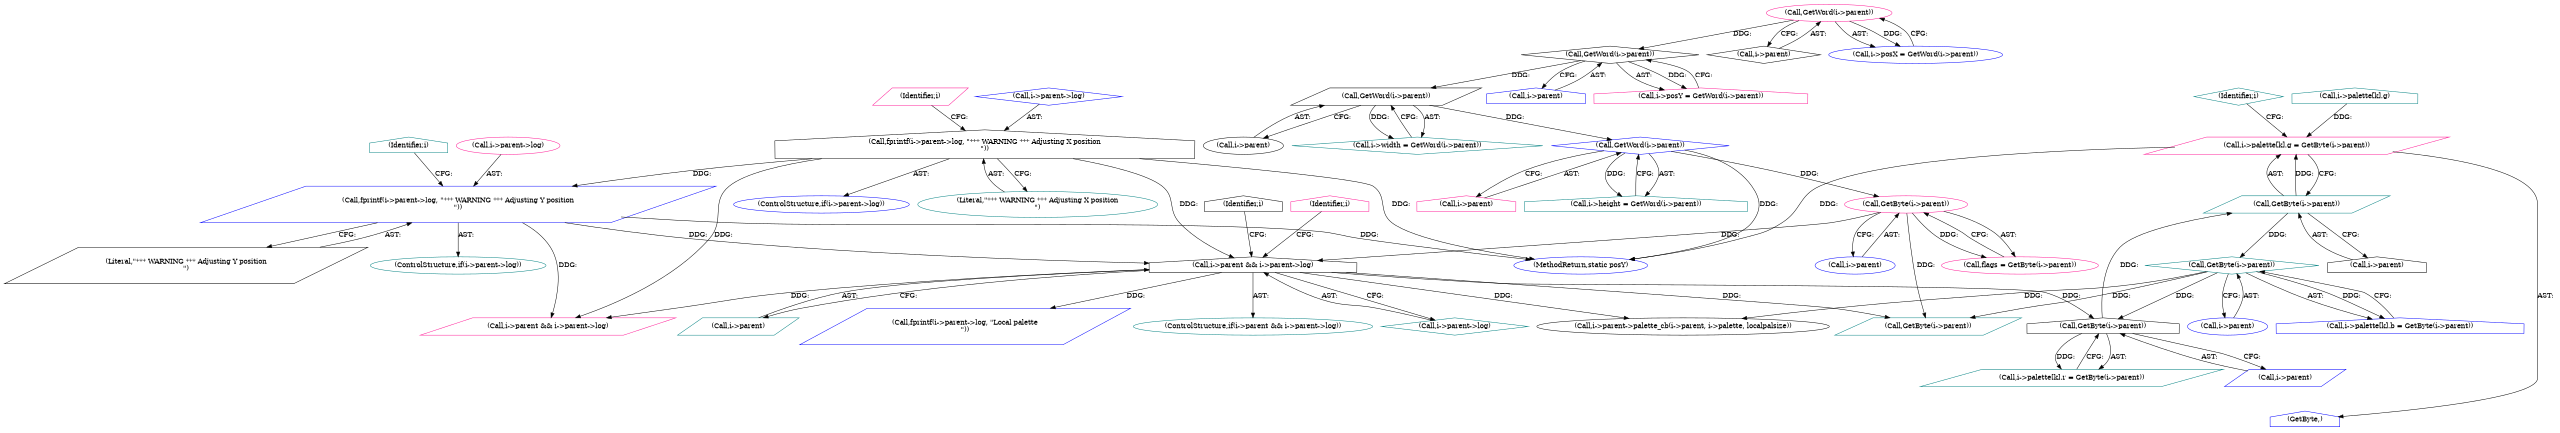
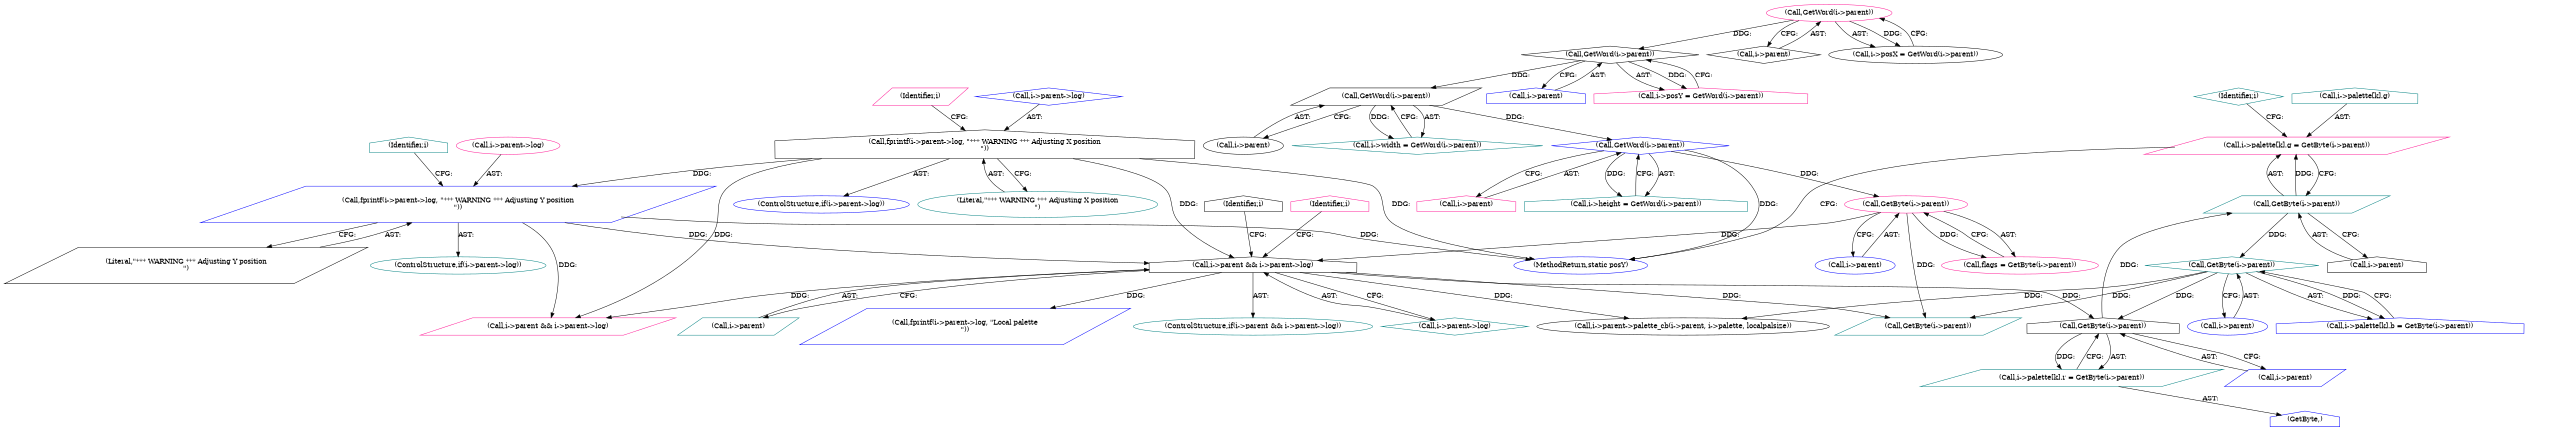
node "(Call,i->posX = GetWord(i->parent))": color blue -> black
edge "(Call,i->palette[k].g)" -> "(Call,i->palette[k].g = GetByte(i->parent))": label "DDG: " -> "AST: "
edge "(Call,i->palette[k].g = GetByte(i->parent))" -> "(MethodReturn,static posY)": label "DDG: " -> "CFG: "
edge "(Call,i->palette[k].g = GetByte(i->parent))" -> "(GetByte,)": now "(Call,i->palette[k].r = GetByte(i->parent))" -> "(GetByte,)"
